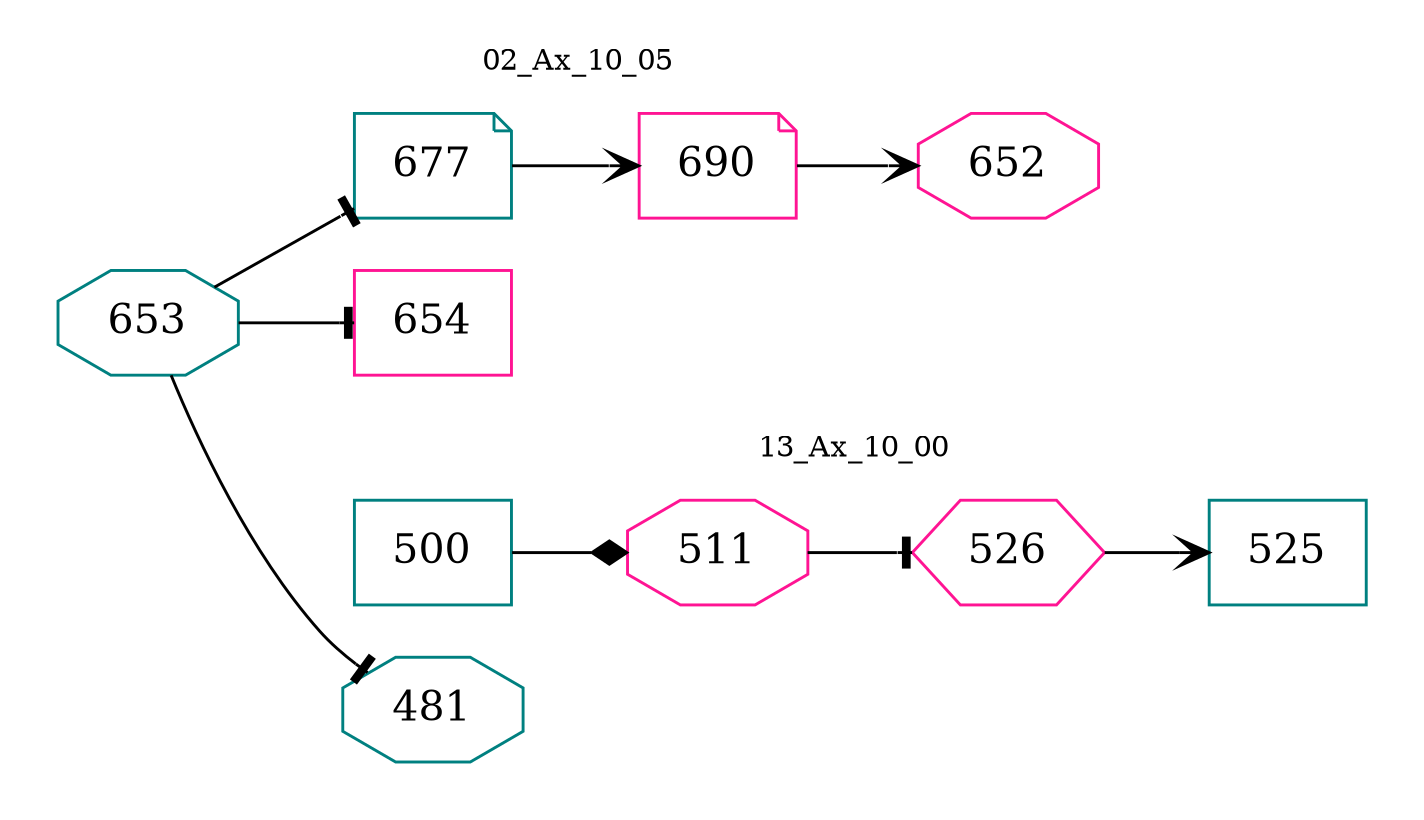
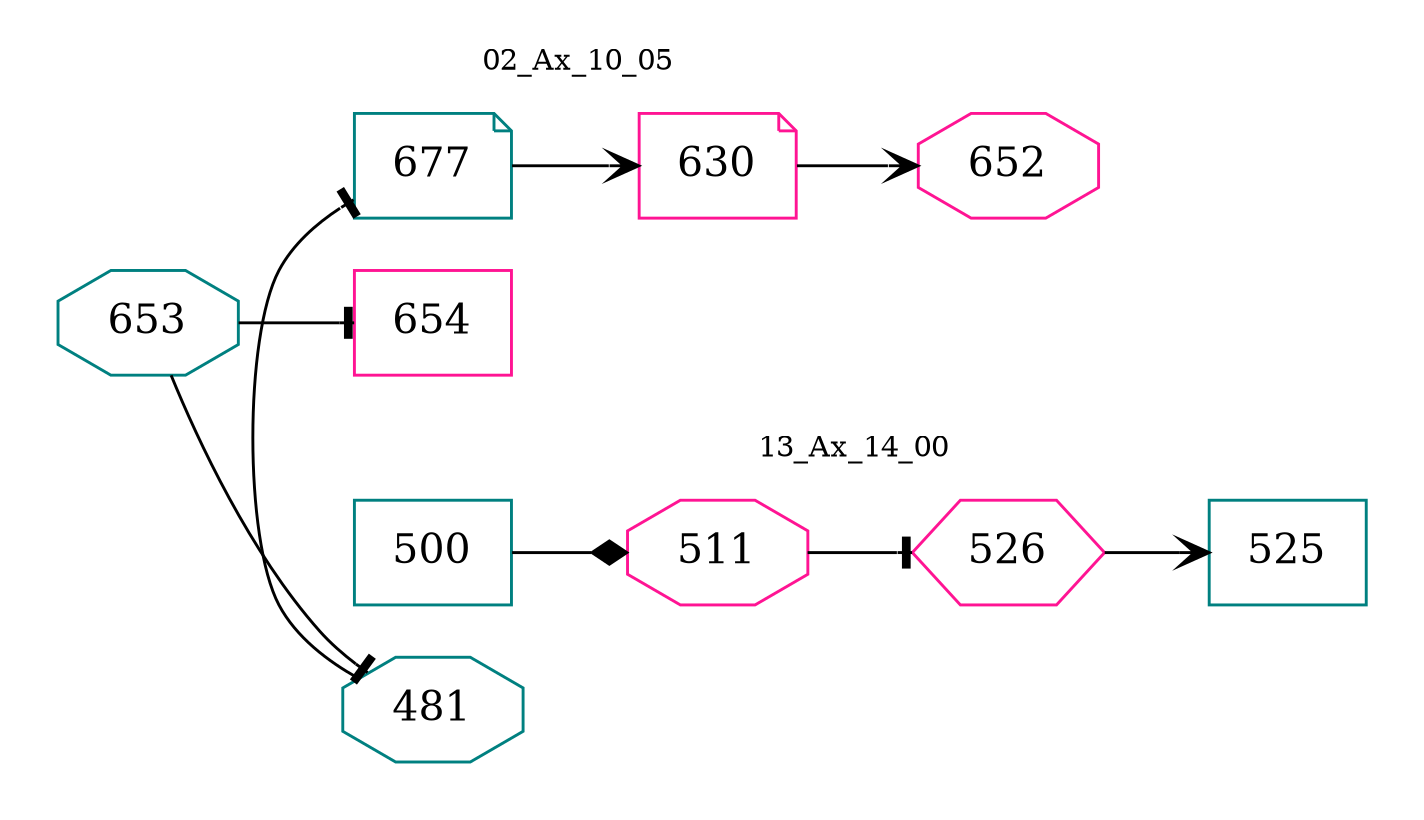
node "690": label "690" -> "630"
edge "653" -> "677": now "481" -> "677"
cluster "13_Ax_10_00": label "13_Ax_10_00" -> "13_Ax_14_00"
